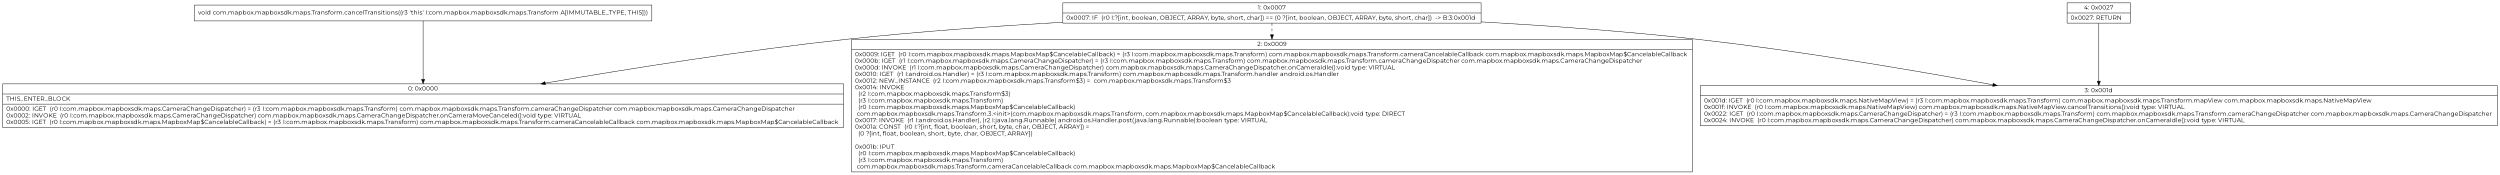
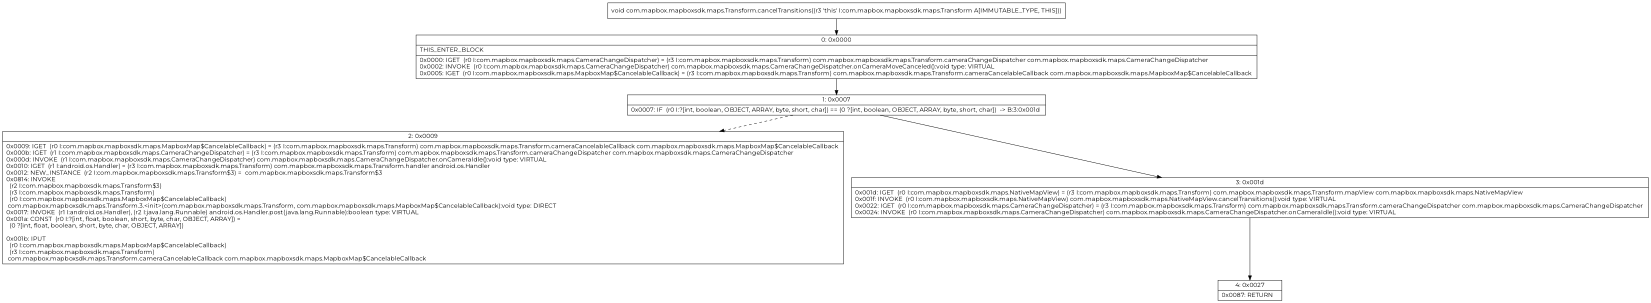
node "4: 0x0027": text "0x0027: RETURN" -> "0x0087: RETURN"
edge "1: 0x0007" -> "0: 0x0000": reversed
edge "4: 0x0027" -> "3: 0x001d": reversed
node "2: 0x0009": text "0x0014: INVOKE" -> "0x0814: INVOKE"
